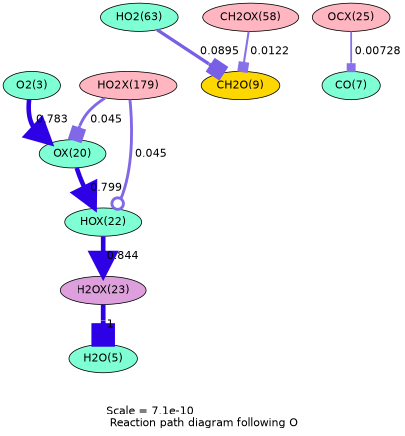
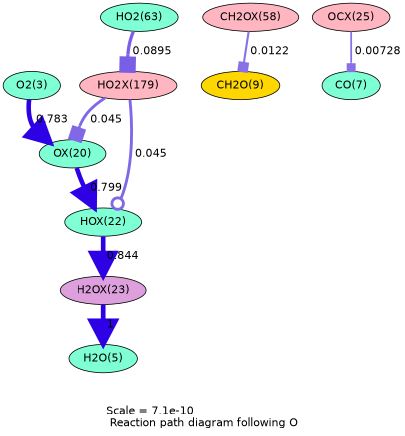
edge "HO2(63)" -> "CH2O(9)": now "HO2(63)" -> "HO2X(179)"
edge "H2OX(23)" -> "H2O(5)": arrowhead box -> normal
